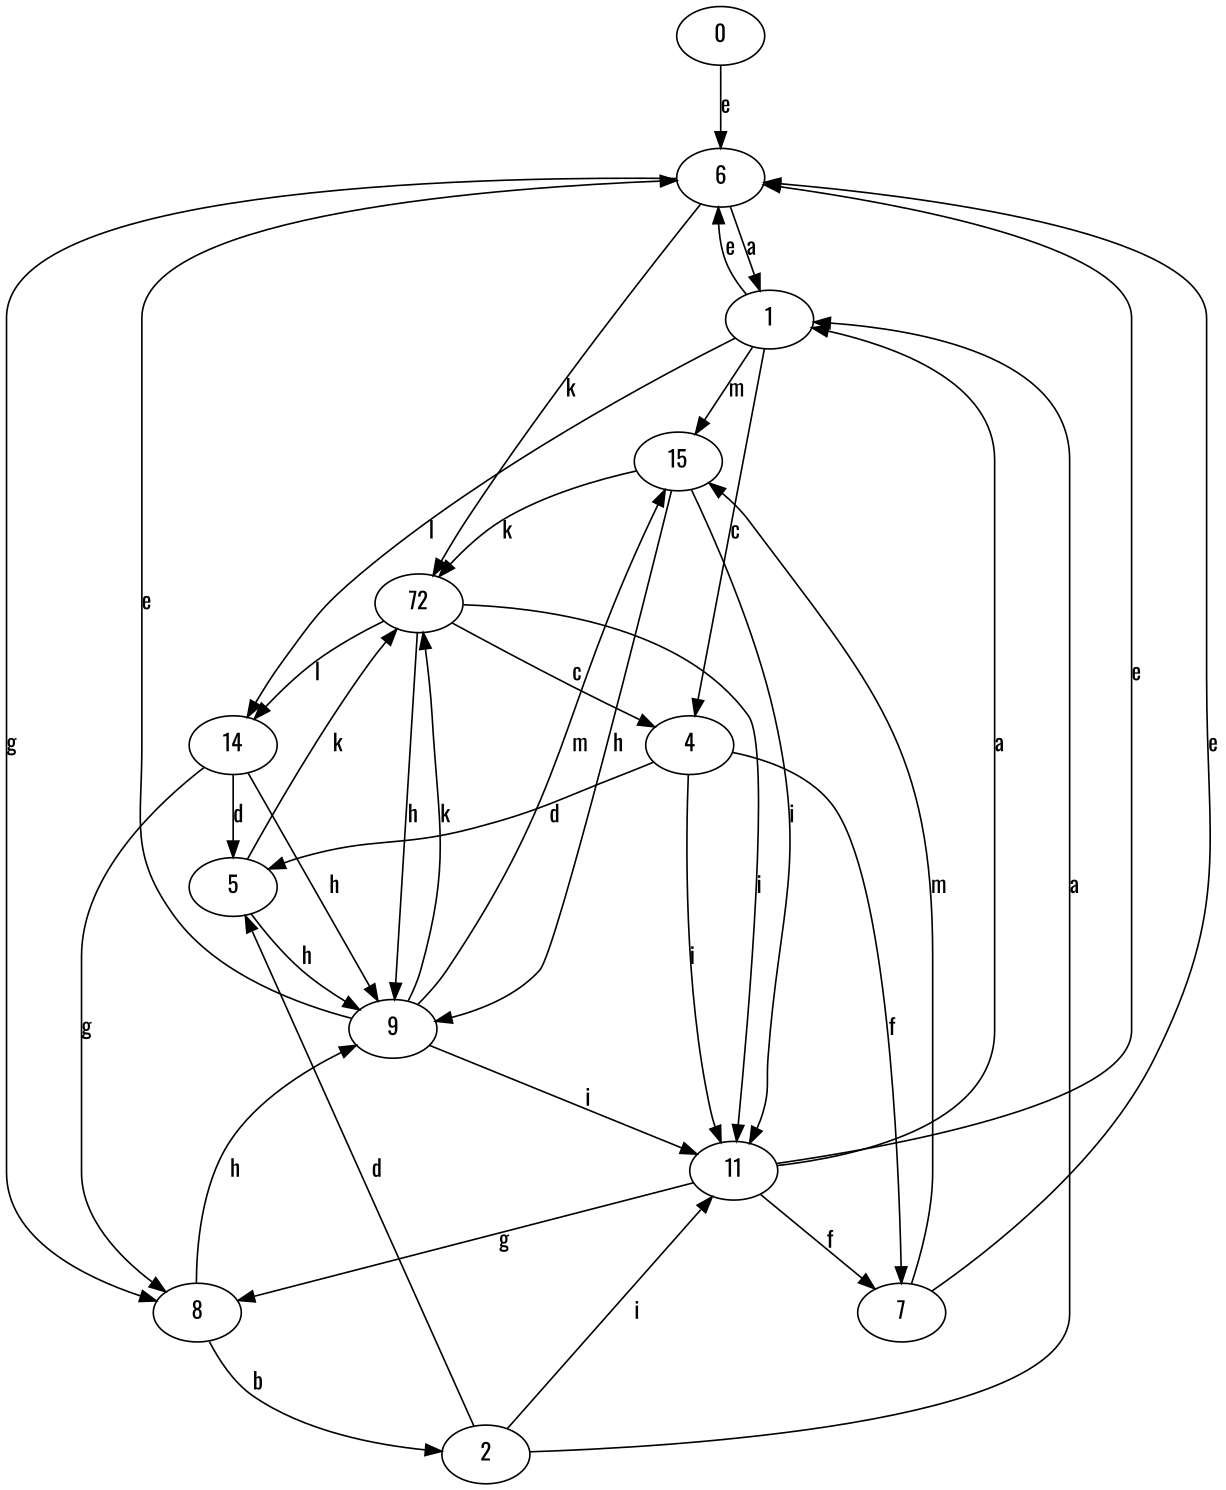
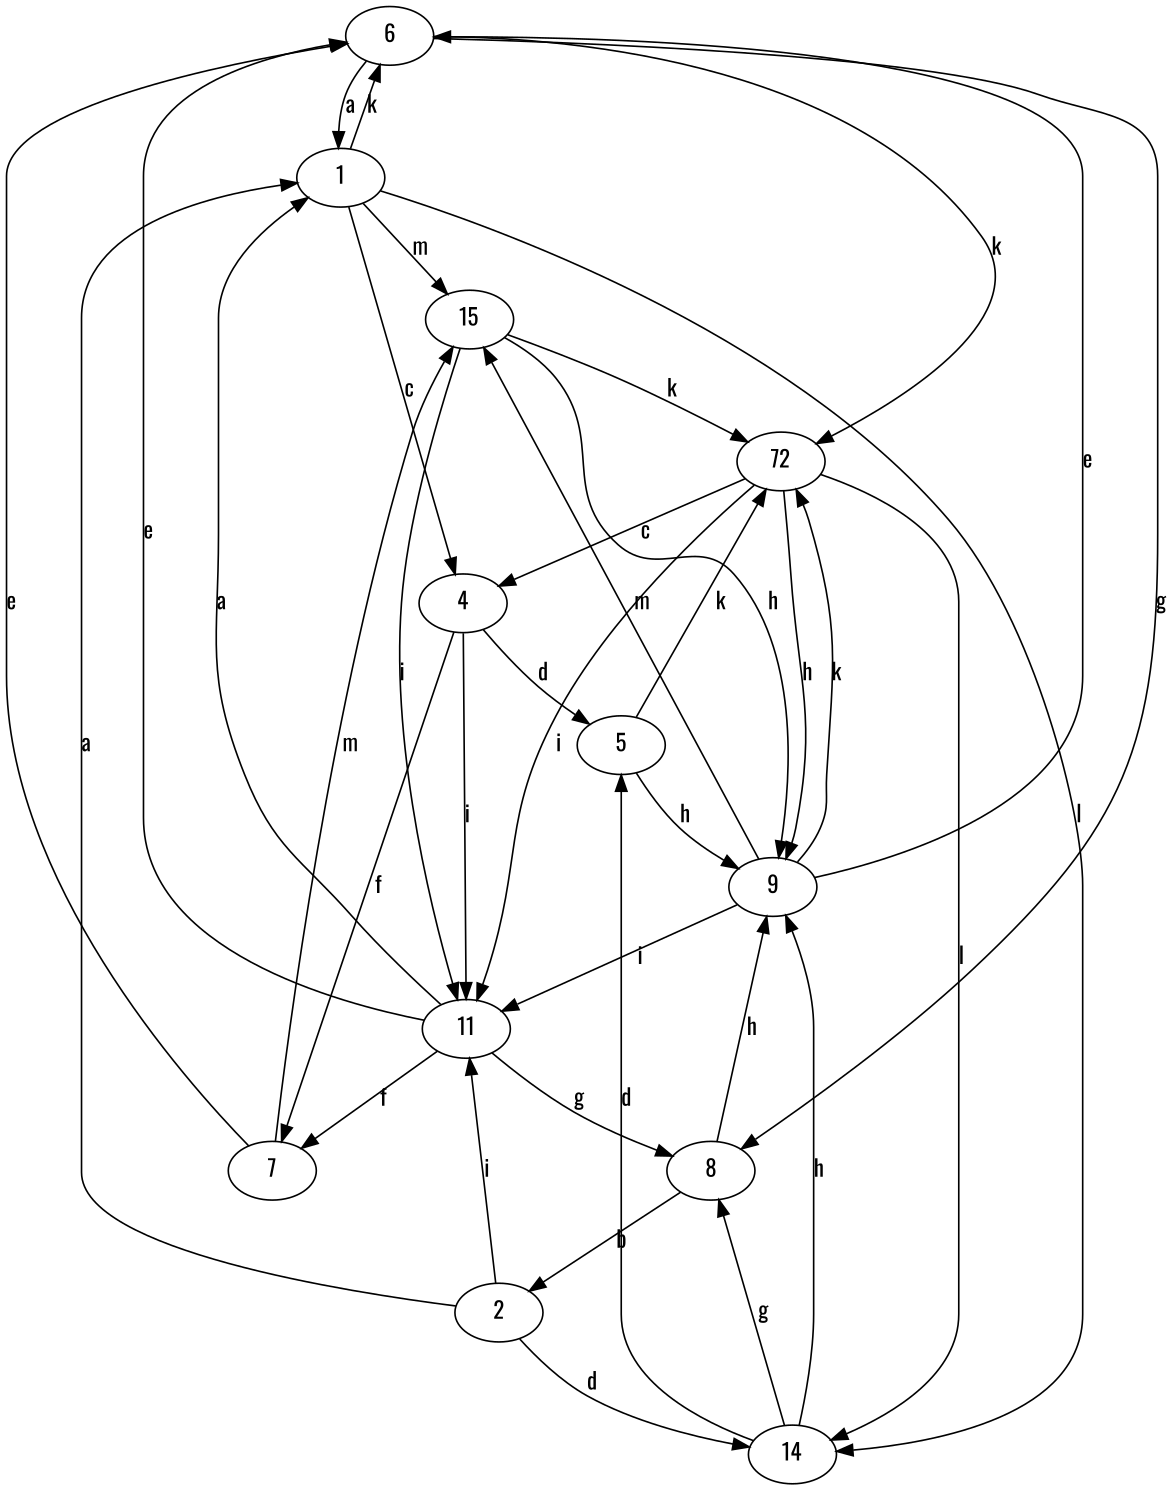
node "0": removed
edge "1" -> "6": label "e" -> "k"
edge "2" -> "5": now "2" -> "14"
